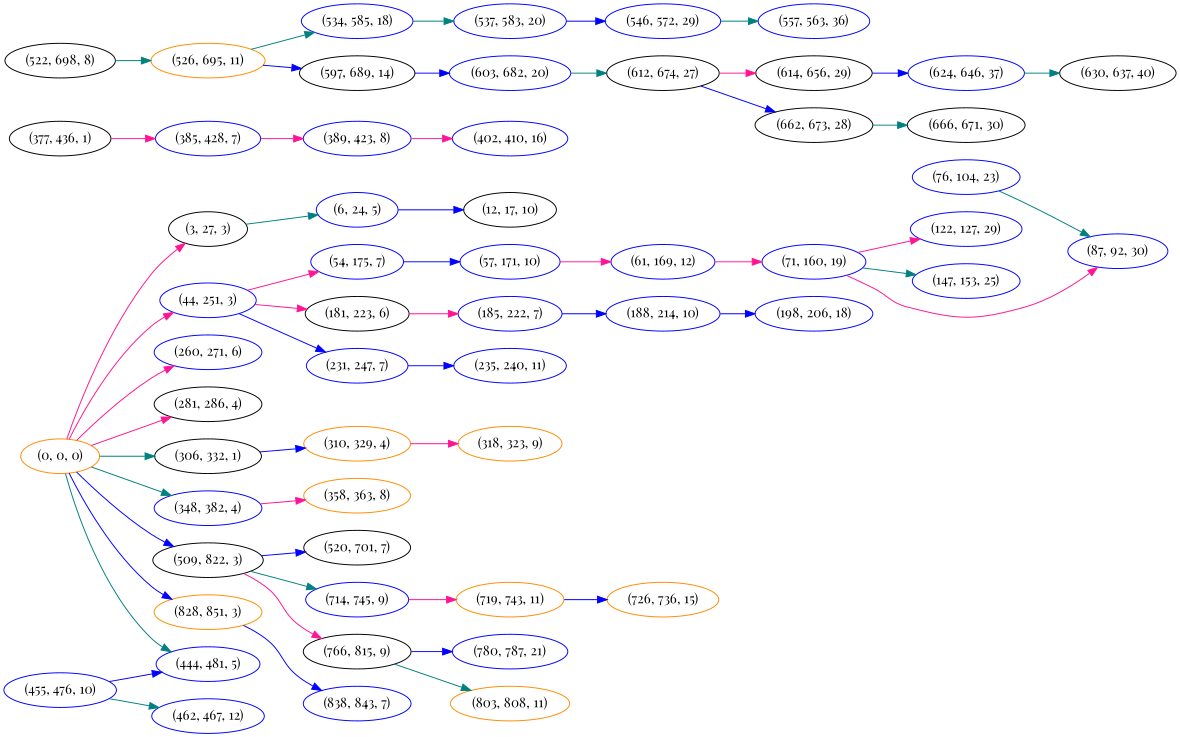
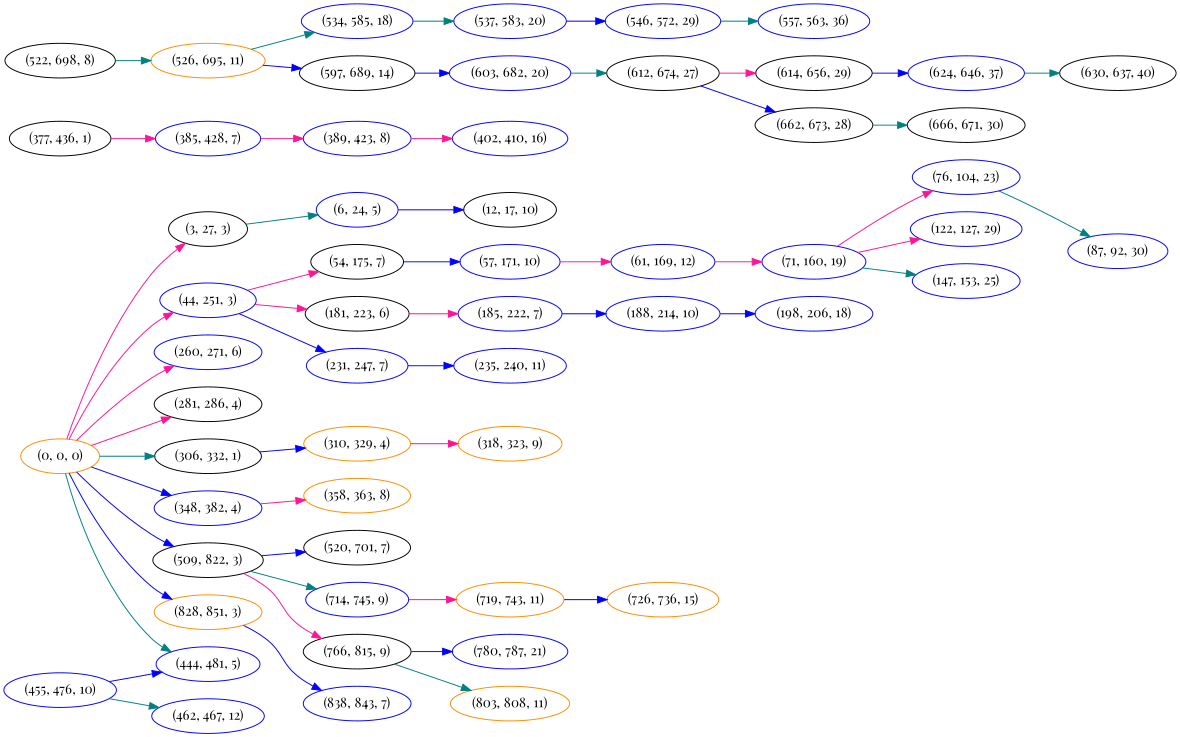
node "(54, 175, 7)": color blue -> black
edge "(71, 160, 19)" -> "(87, 92, 30)": now "(71, 160, 19)" -> "(76, 104, 23)"
edge "(0, 0, 0)" -> "(348, 382, 4)": color teal -> blue
